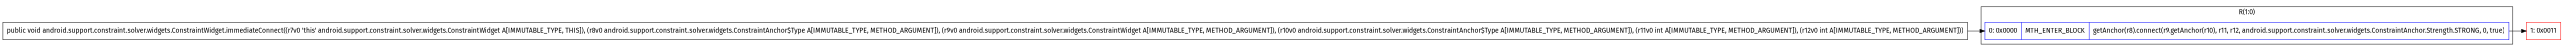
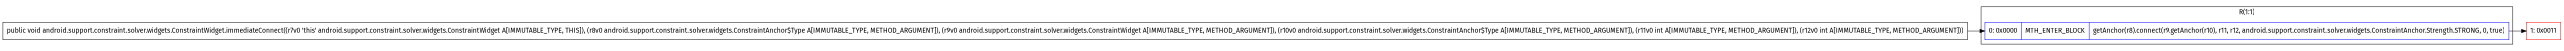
cluster "R(1:0)": label "R(1:0)" -> "R(1:1)"
